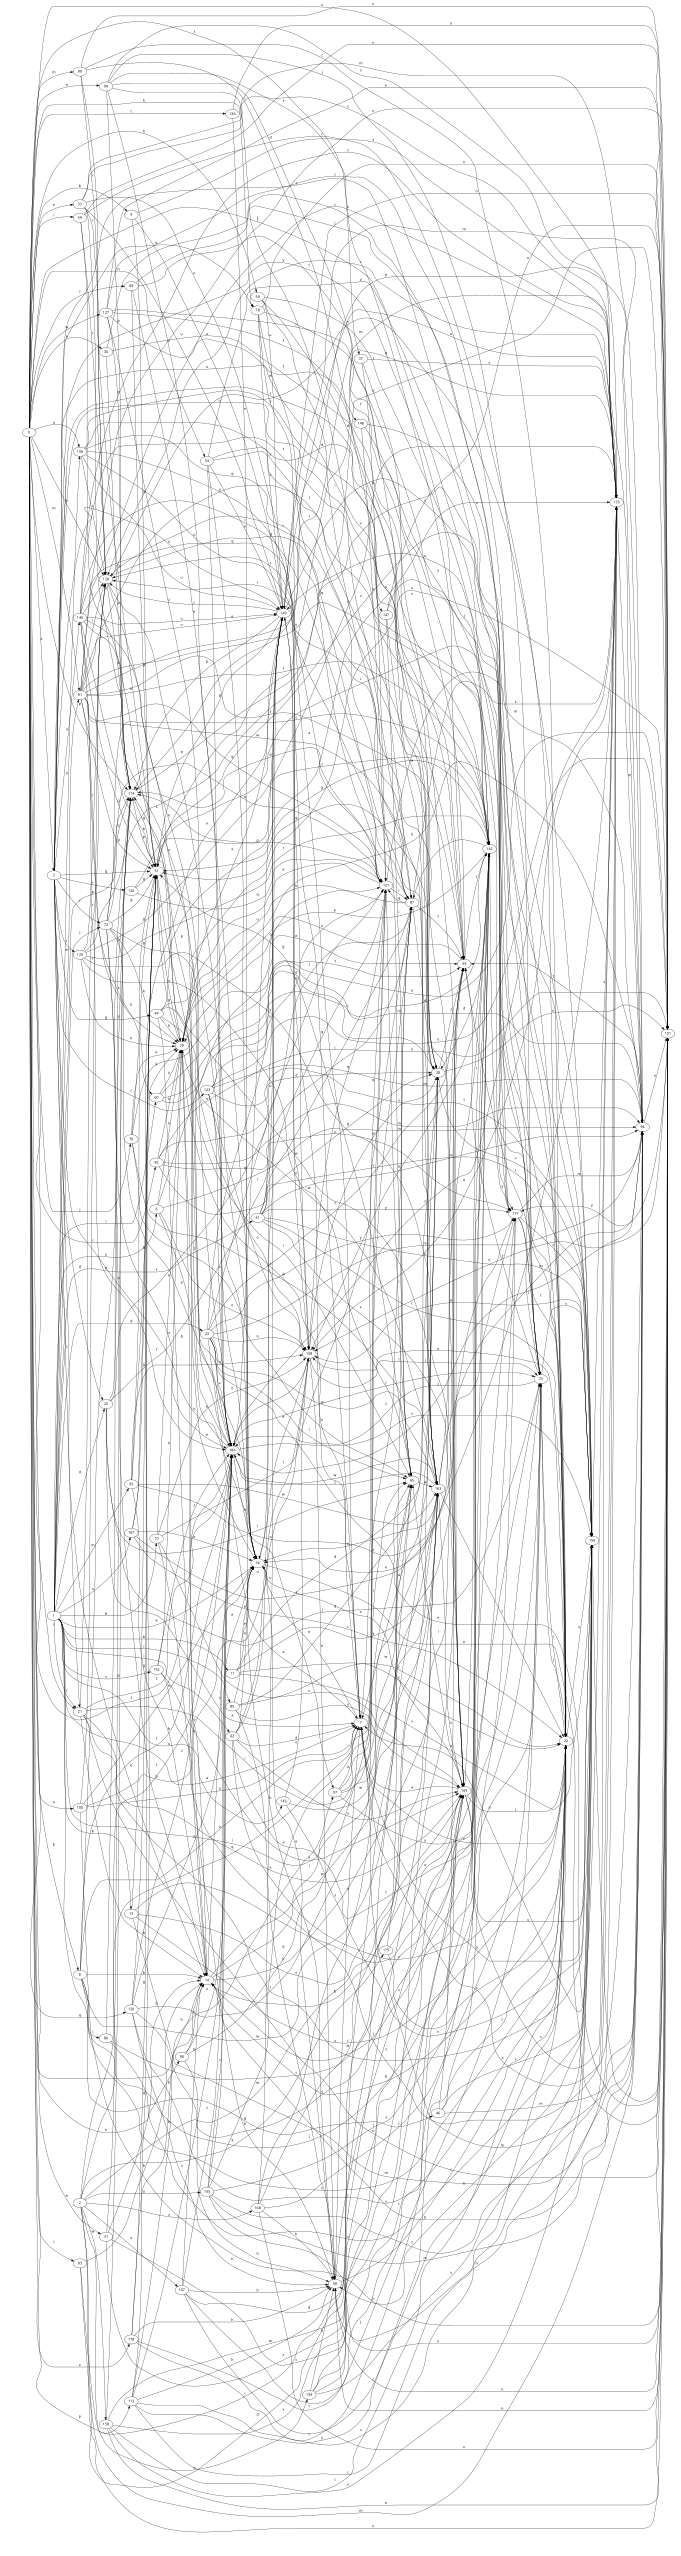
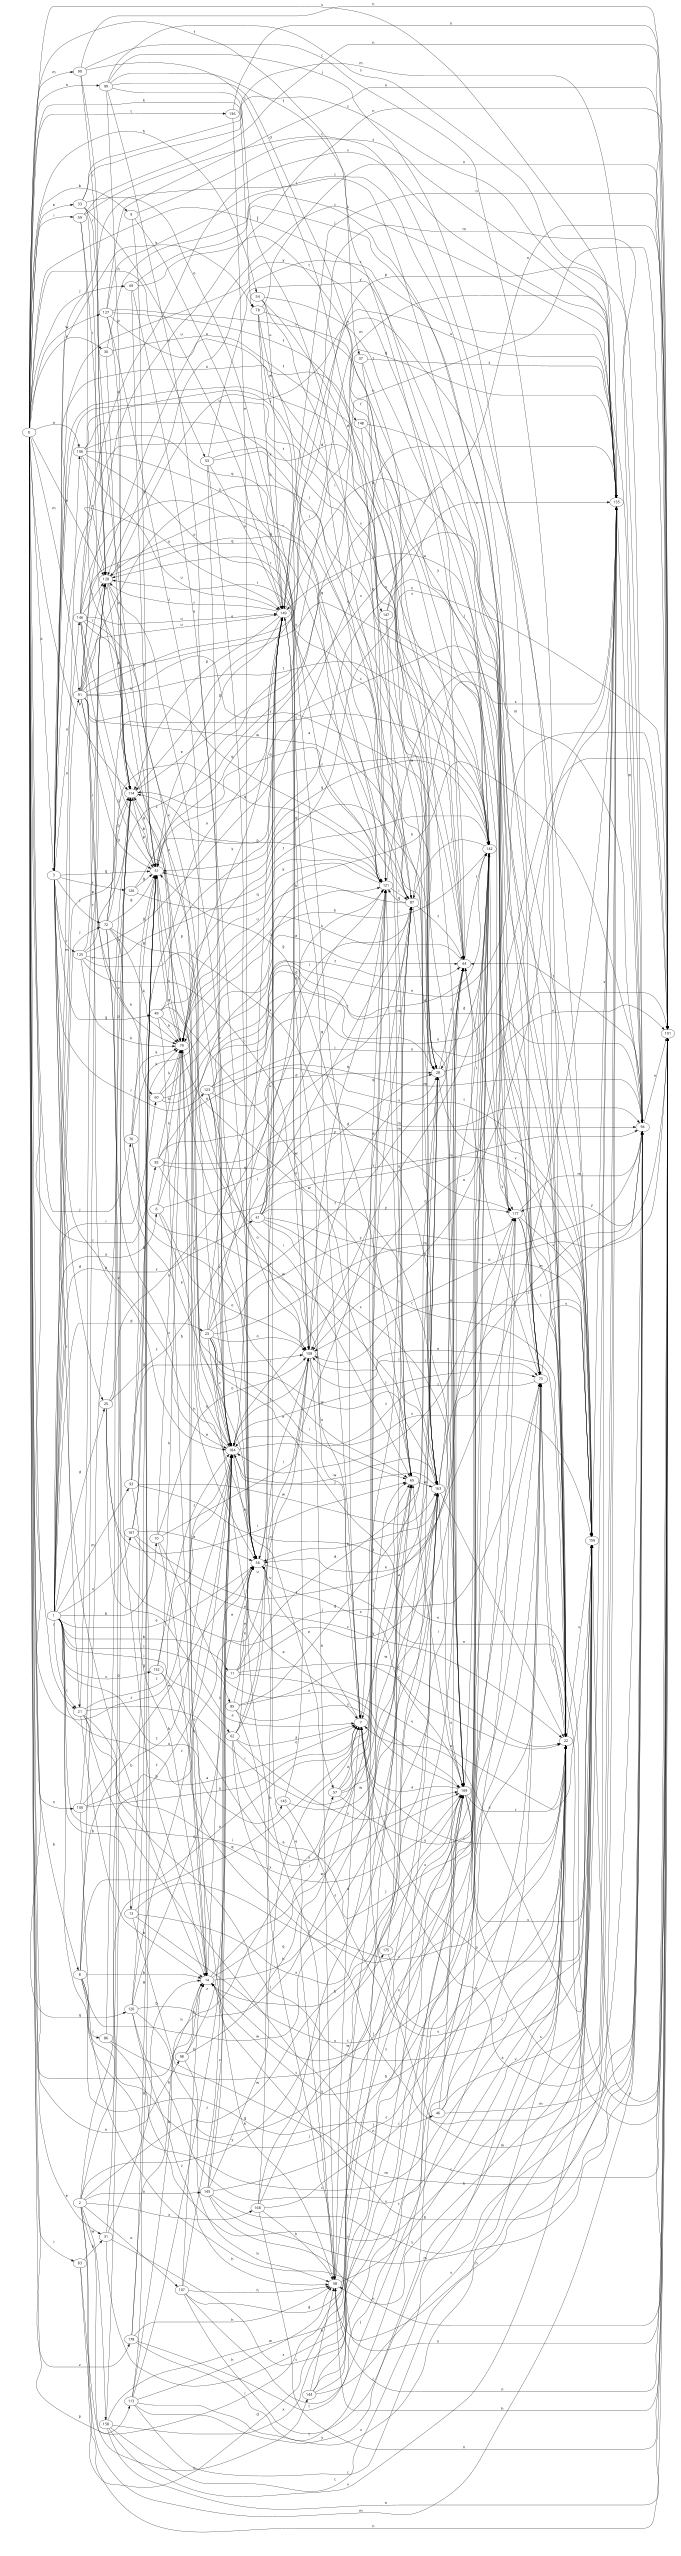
edge "83" -> "14": now "83" -> "31"
